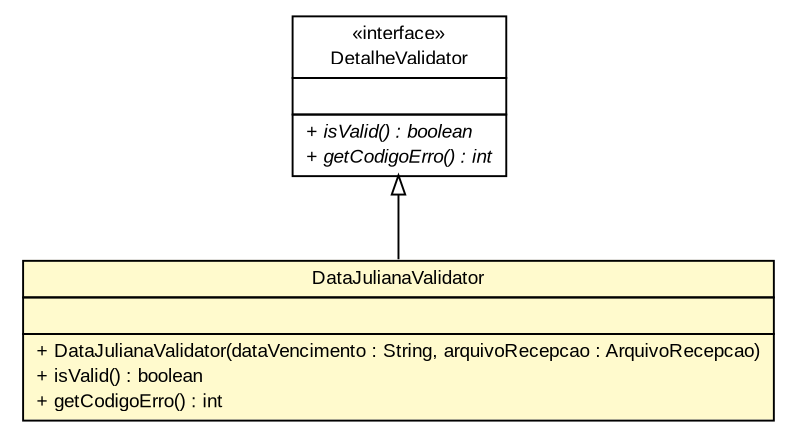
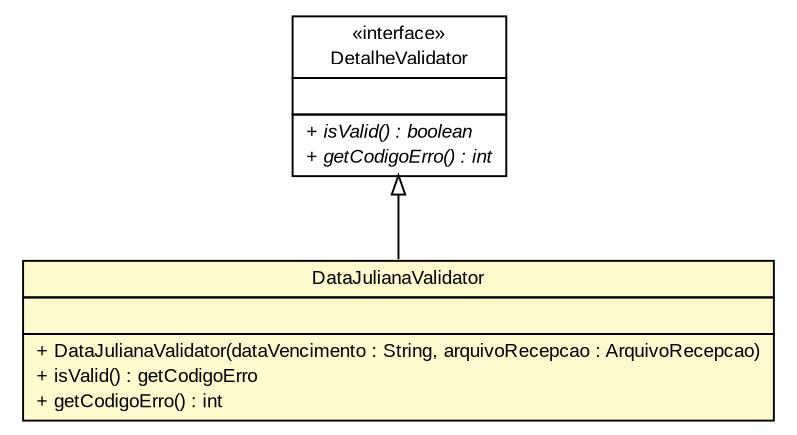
node "DataJulianaValidator": text "+ isValid() : boolean" -> "+ isValid() : getCodigoErro"
